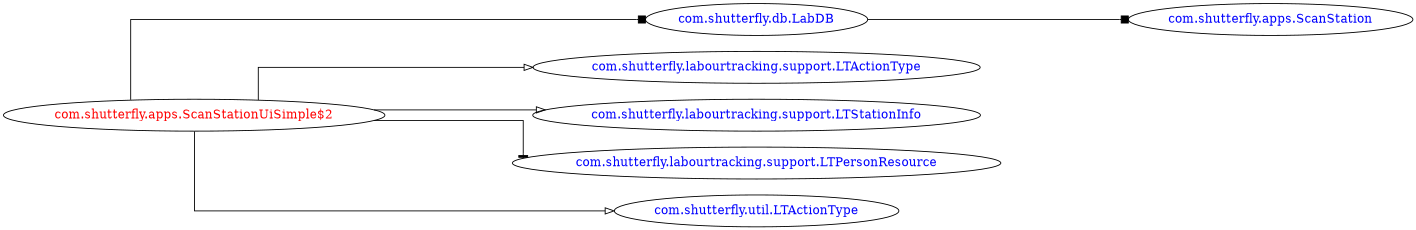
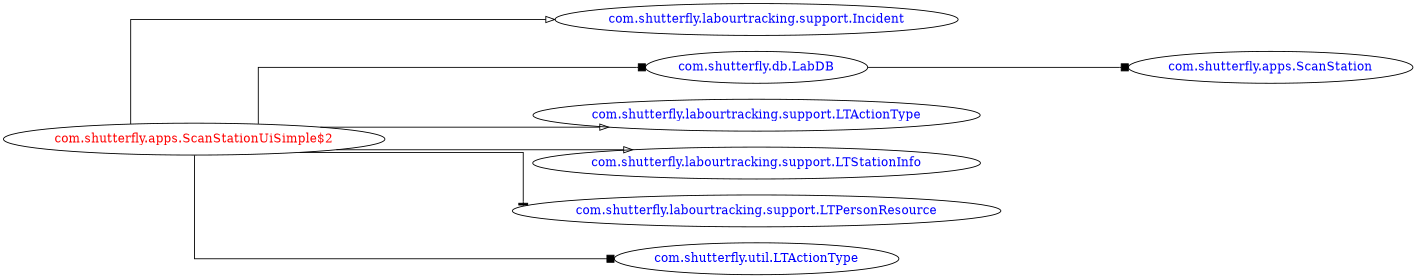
node "com.shutterfly.labourtracking.support.Incident": added
edge "com.shutterfly.apps.ScanStationUiSimple$2" -> "com.shutterfly.util.LTActionType": arrowhead onormal -> box
